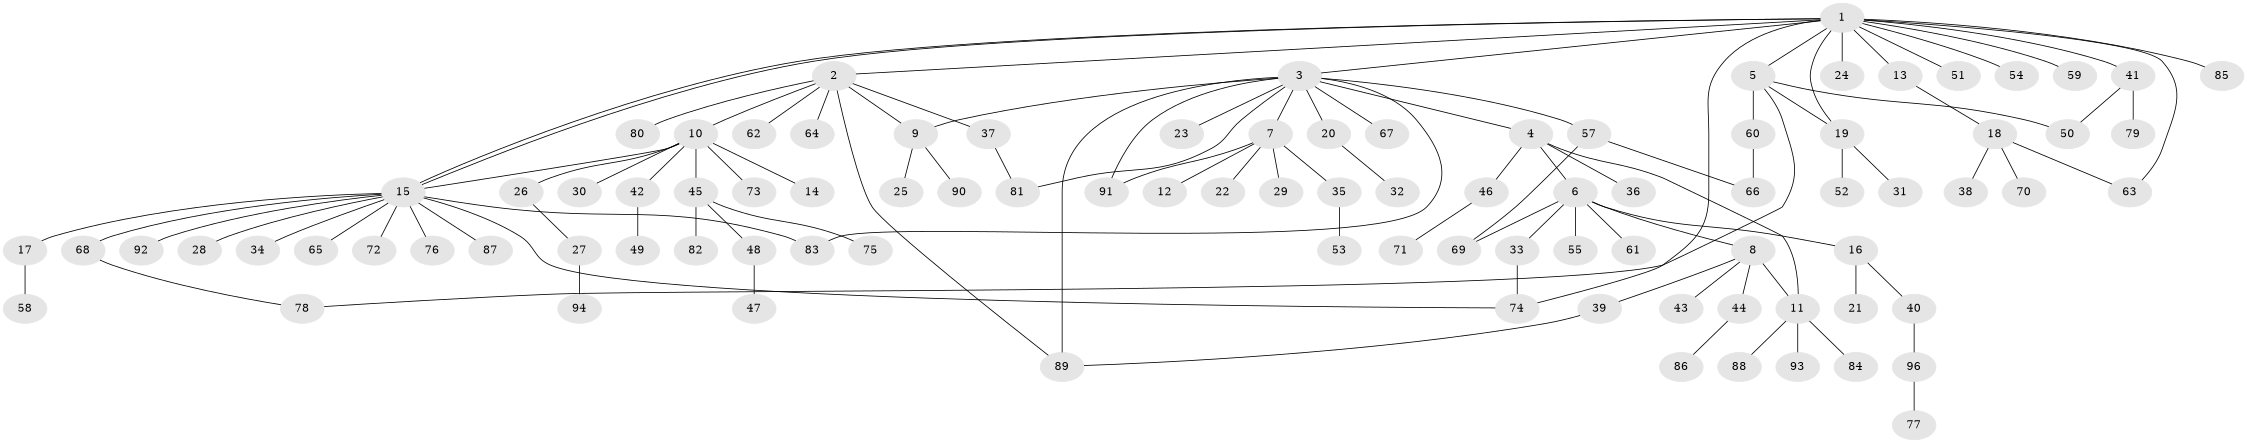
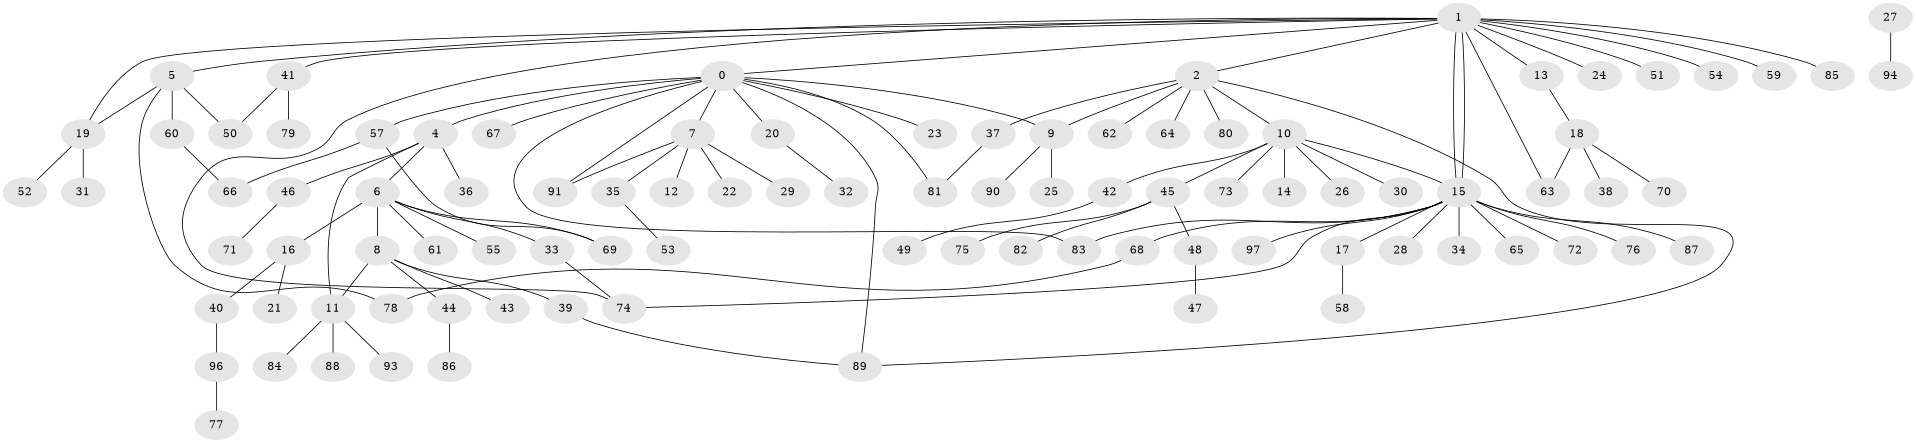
node "3": label "3" -> "0"
edge "26" -- "27": removed
node "92": label "92" -> "97"
